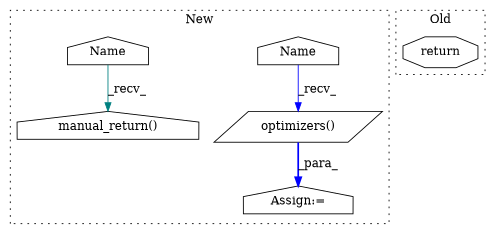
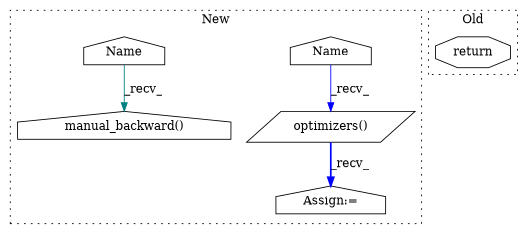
node "manual_return()": label "manual_return()" -> "manual_backward()"
edge "optimizers()" -> "Assign:=": label "_para_" -> "_recv_"
